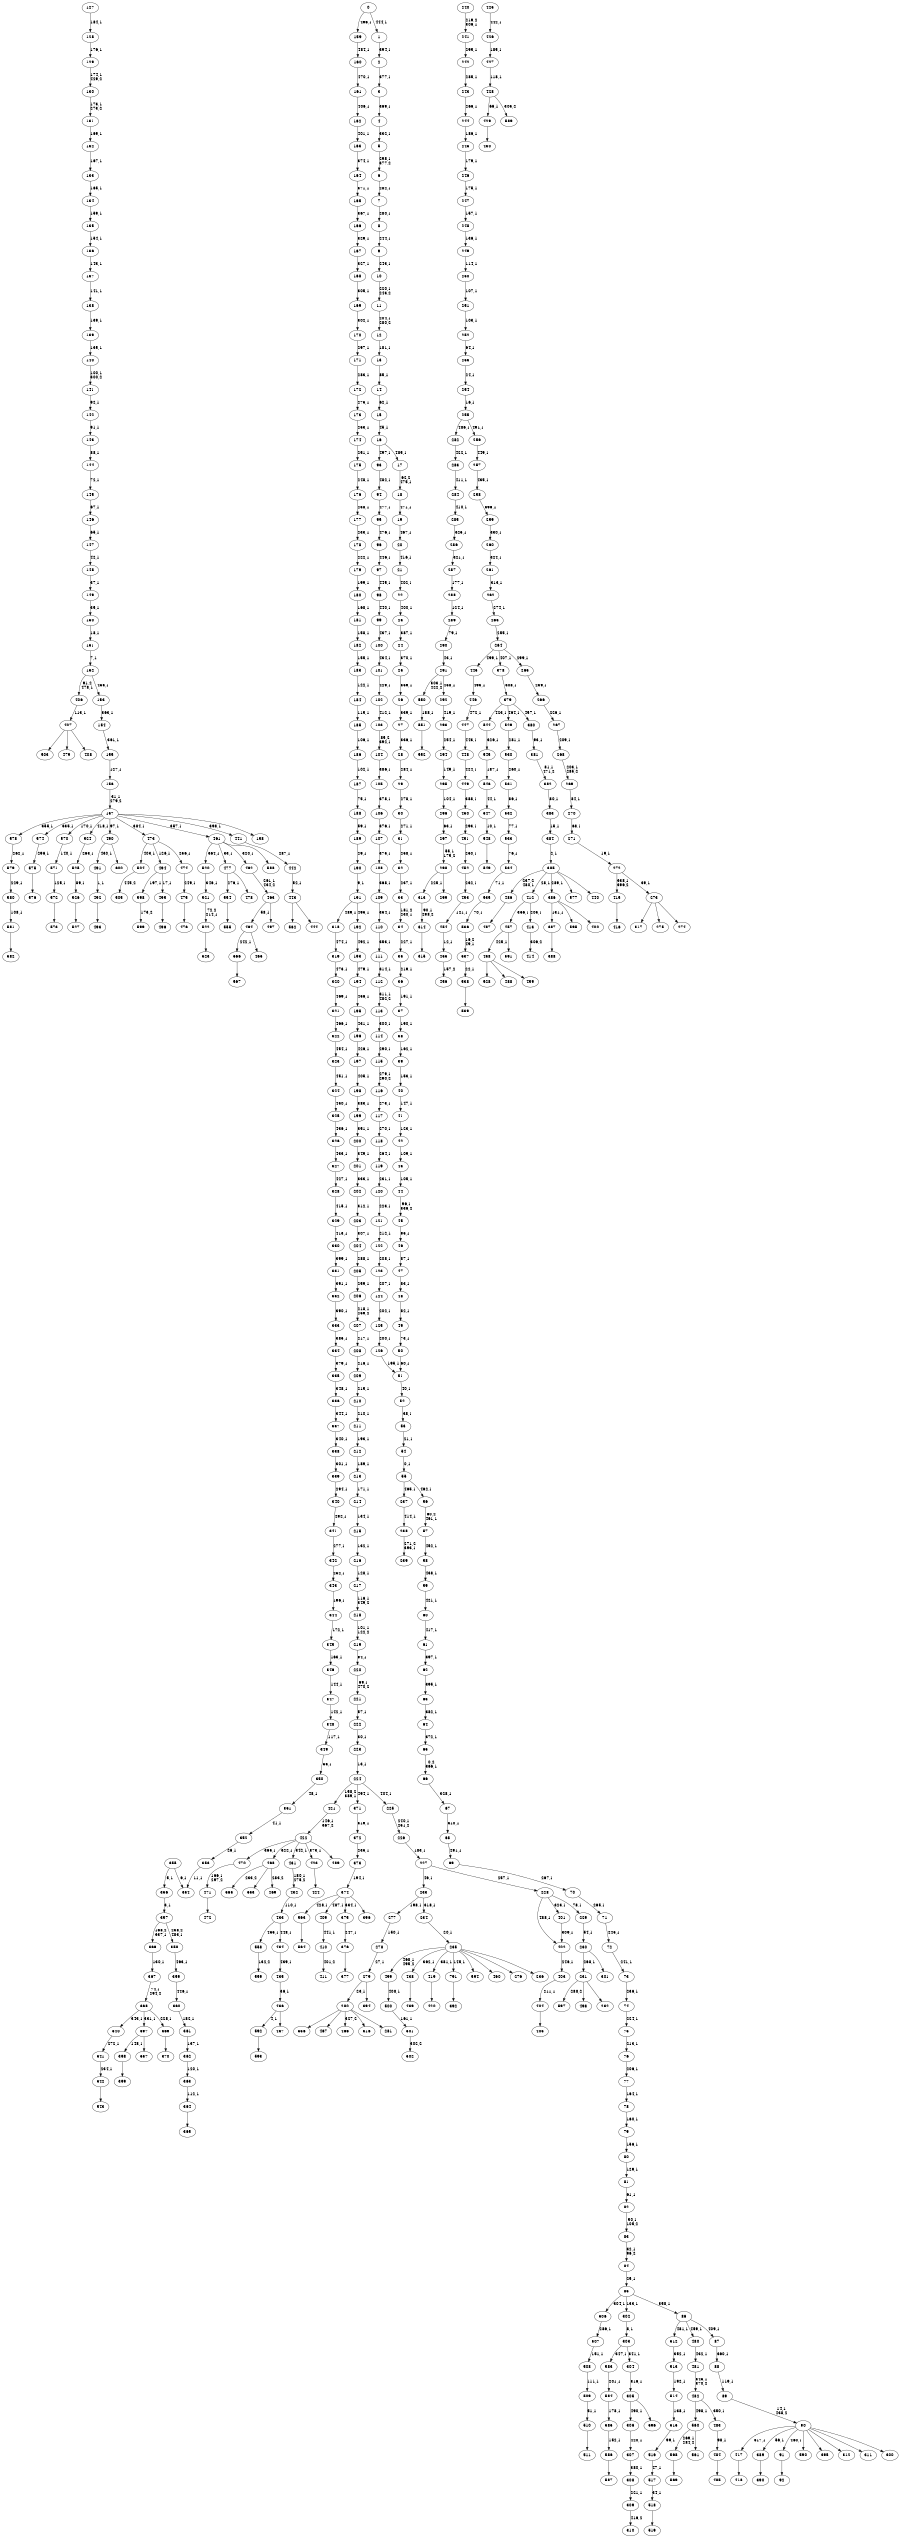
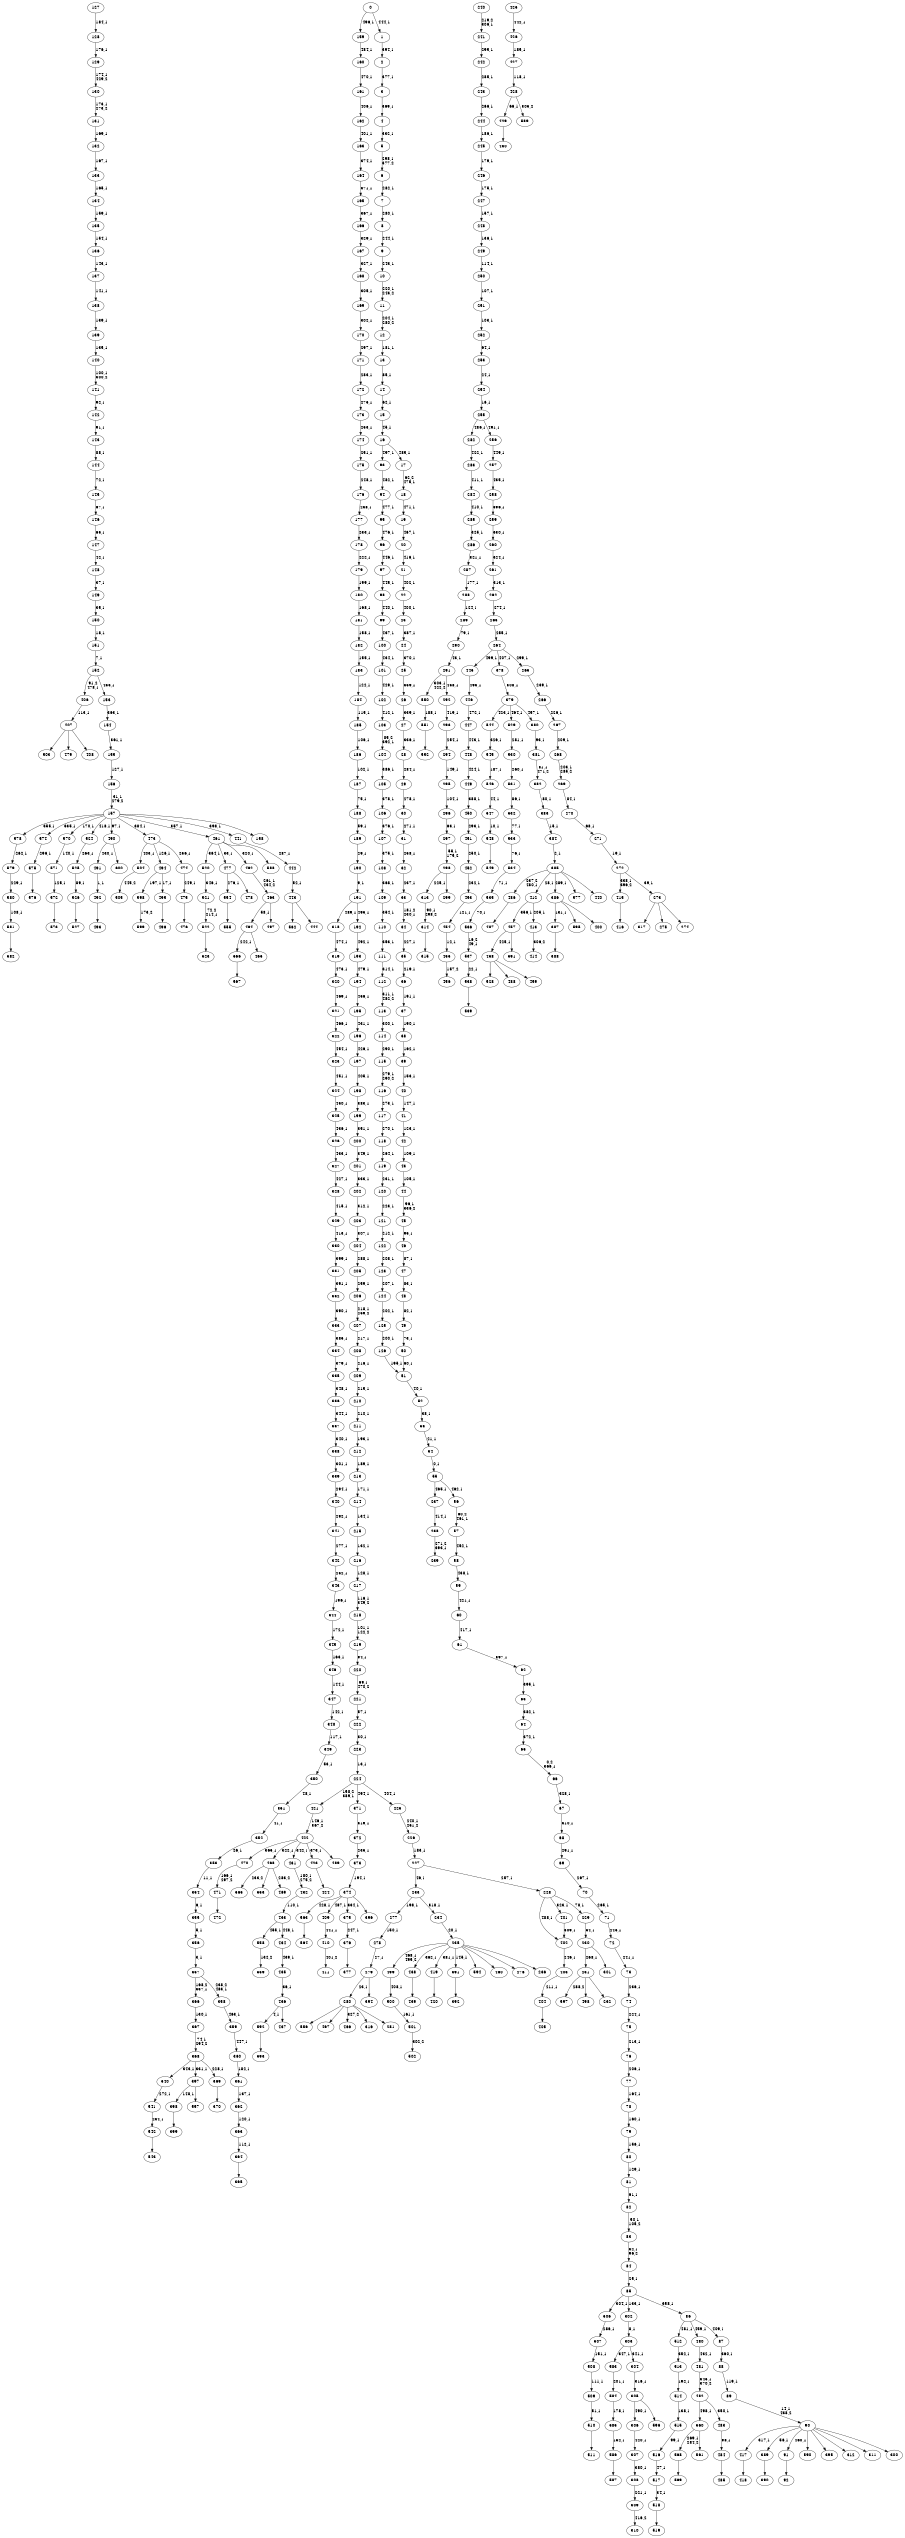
edge "355" -> "354": reversed
node "791": label "791" -> "391"
edge "359" -> "360": label "446,1" -> "447,1"
